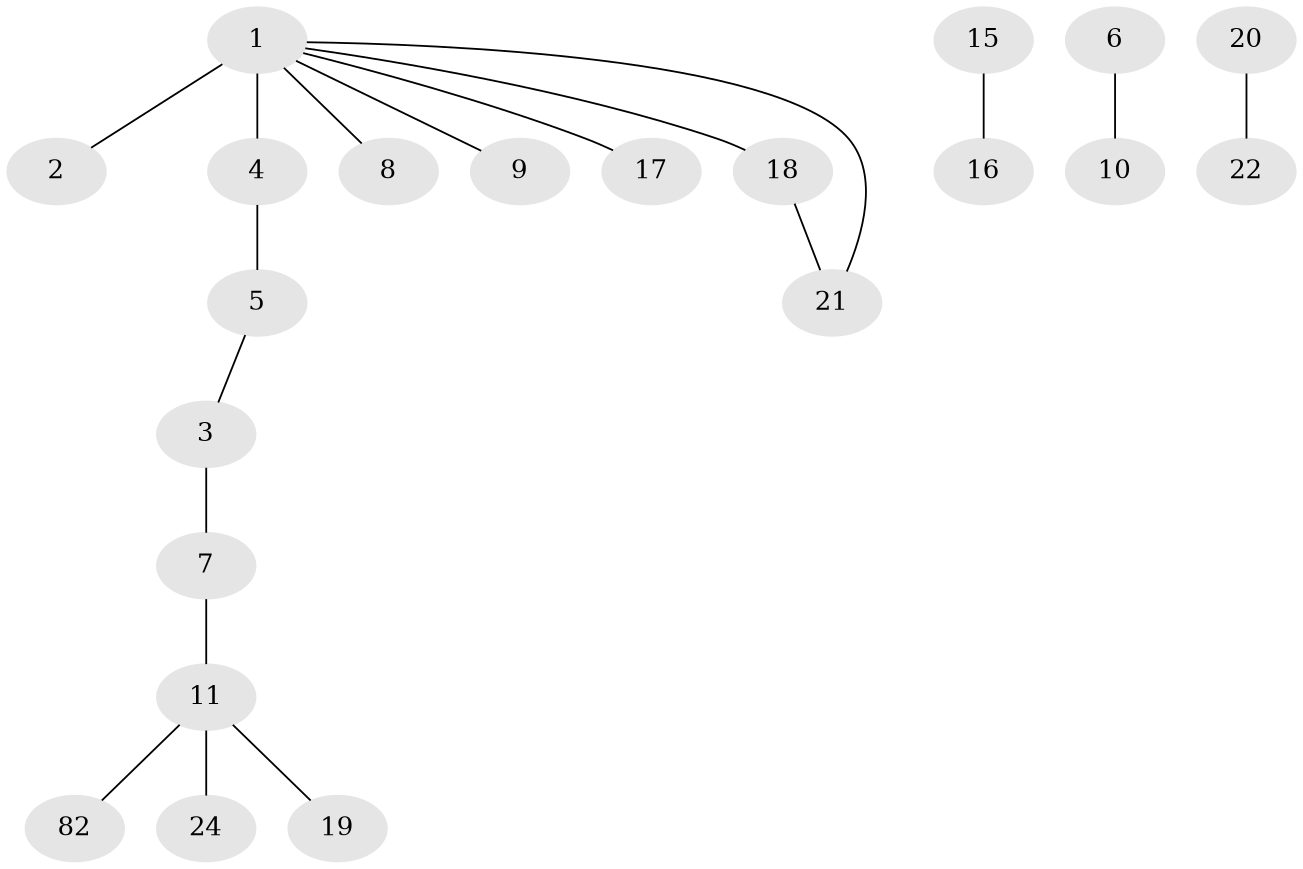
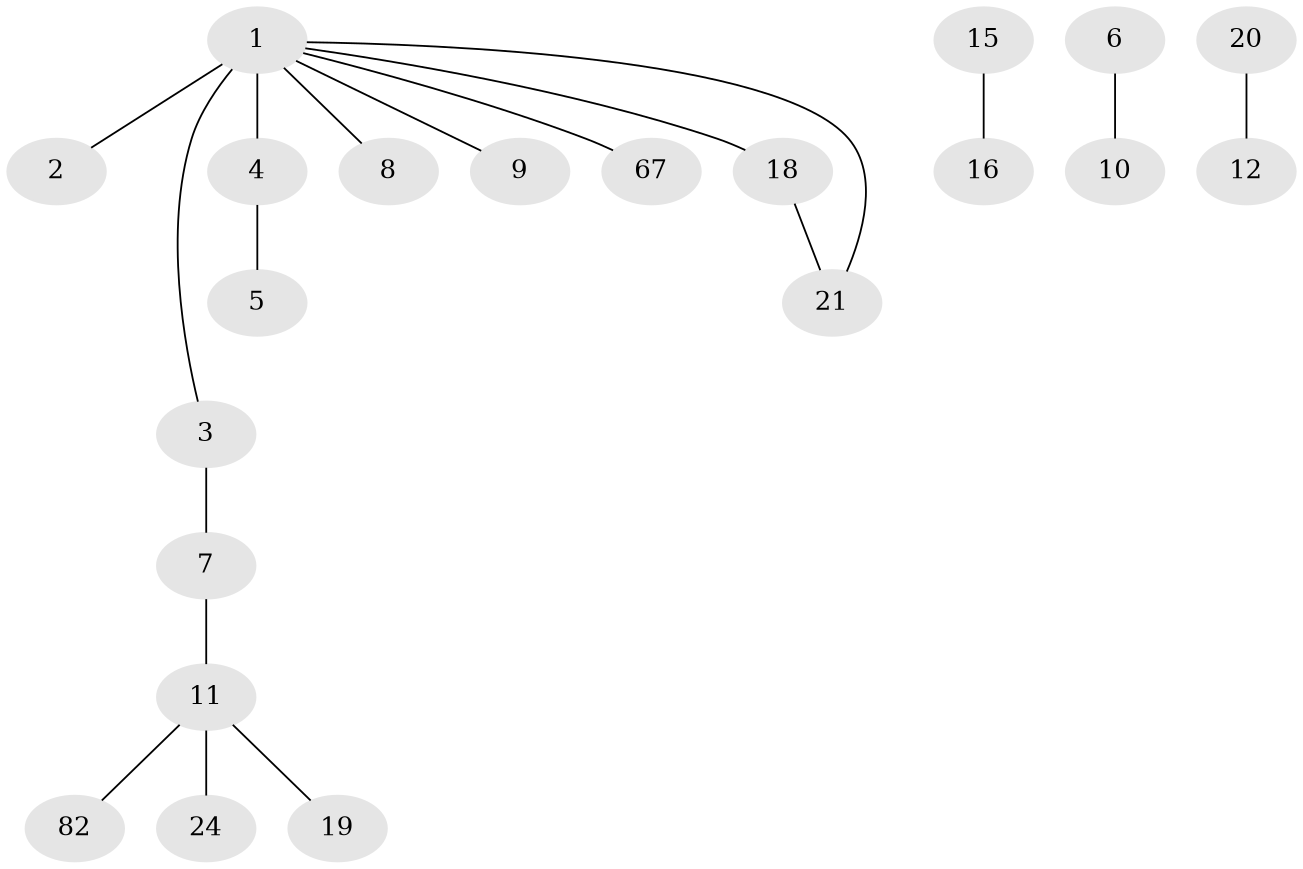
node "17": label "17" -> "67"
node "22": label "22" -> "12"
edge "5" -- "3": now "1" -- "3"
